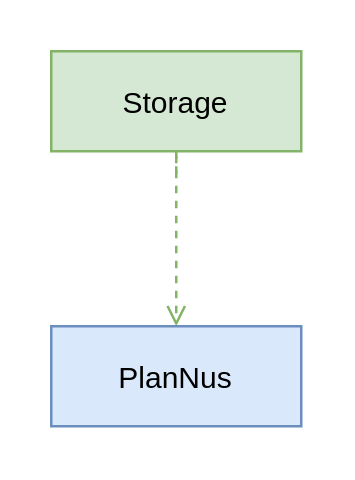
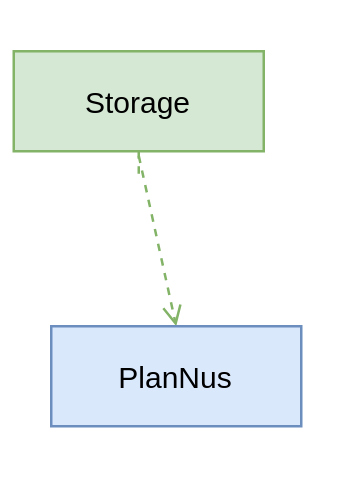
node "Storage": moved (176, 114) -> (139, 114)
